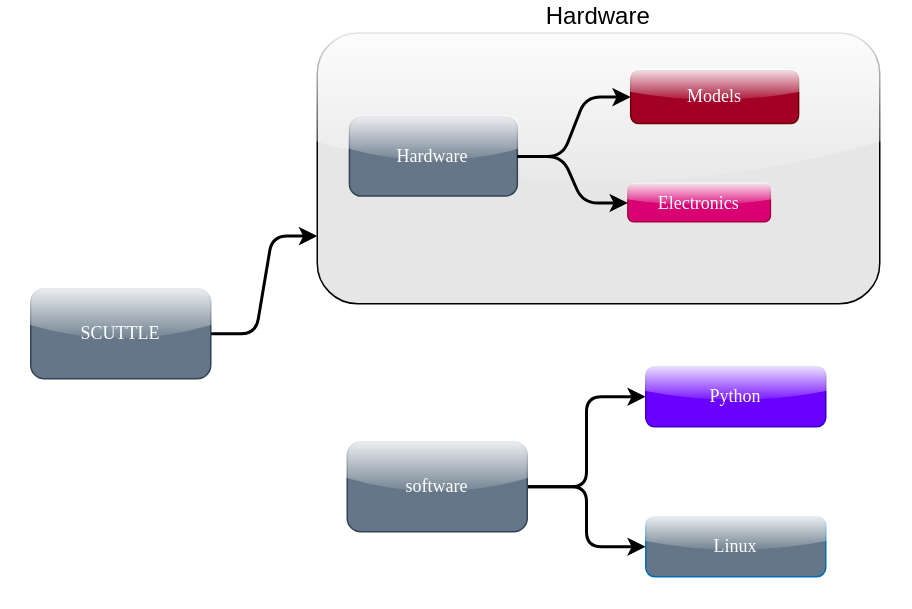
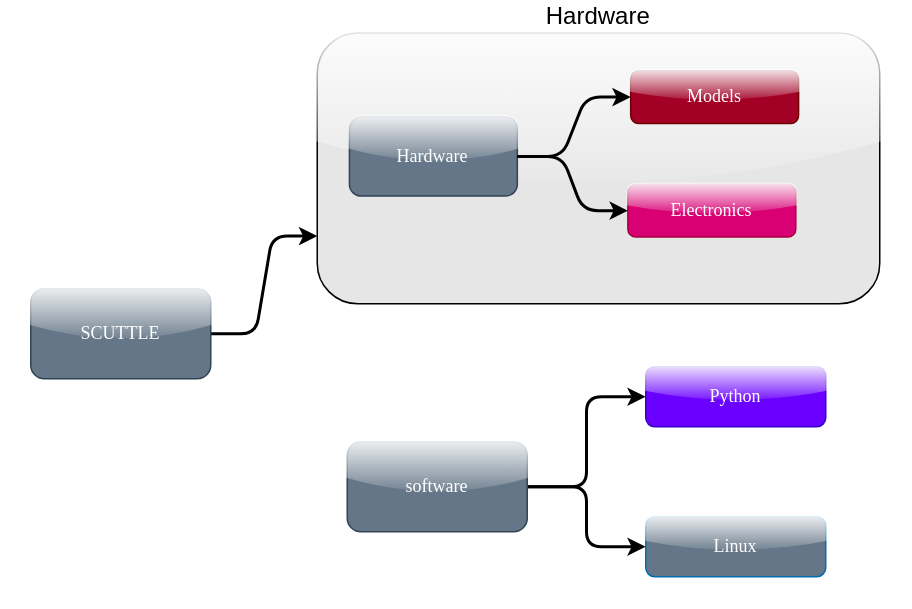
node "Electronics": size 143x38 -> 168x53
